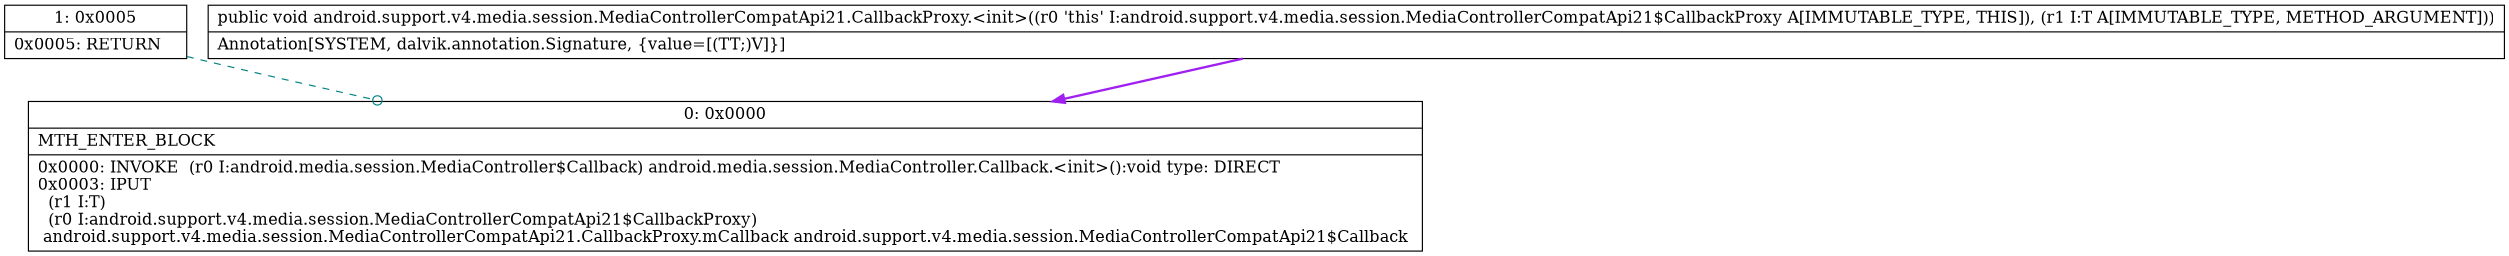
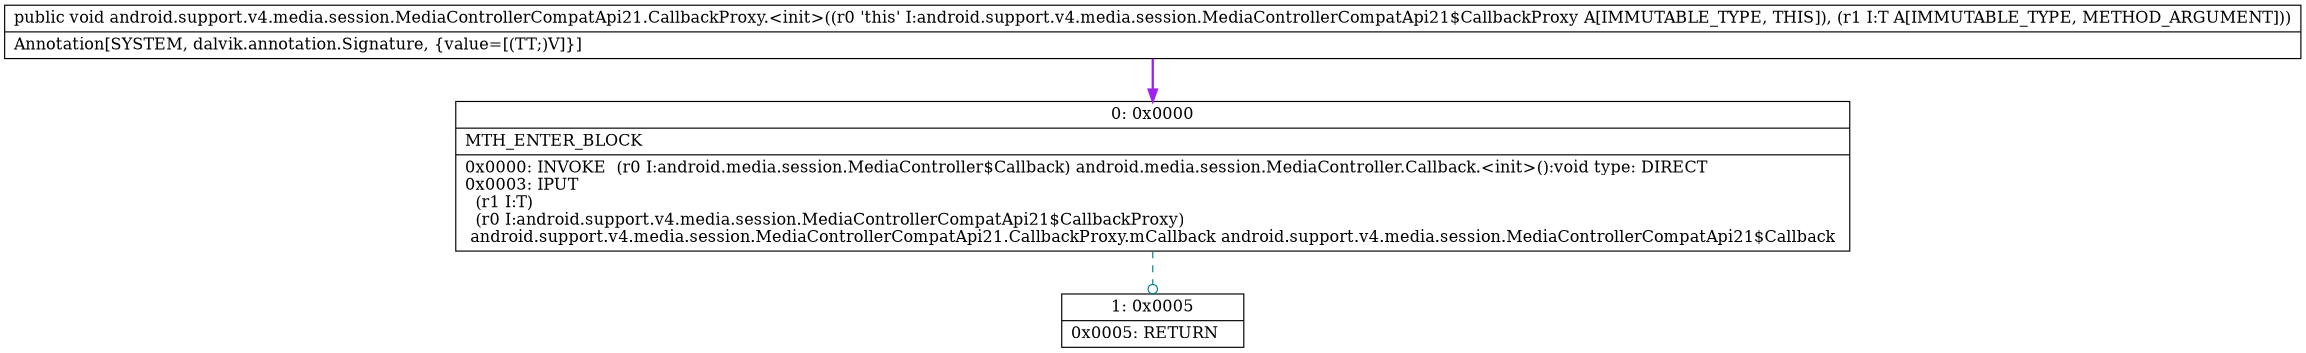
edge "1: 0x0005" -> "0: 0x0000": reversed
